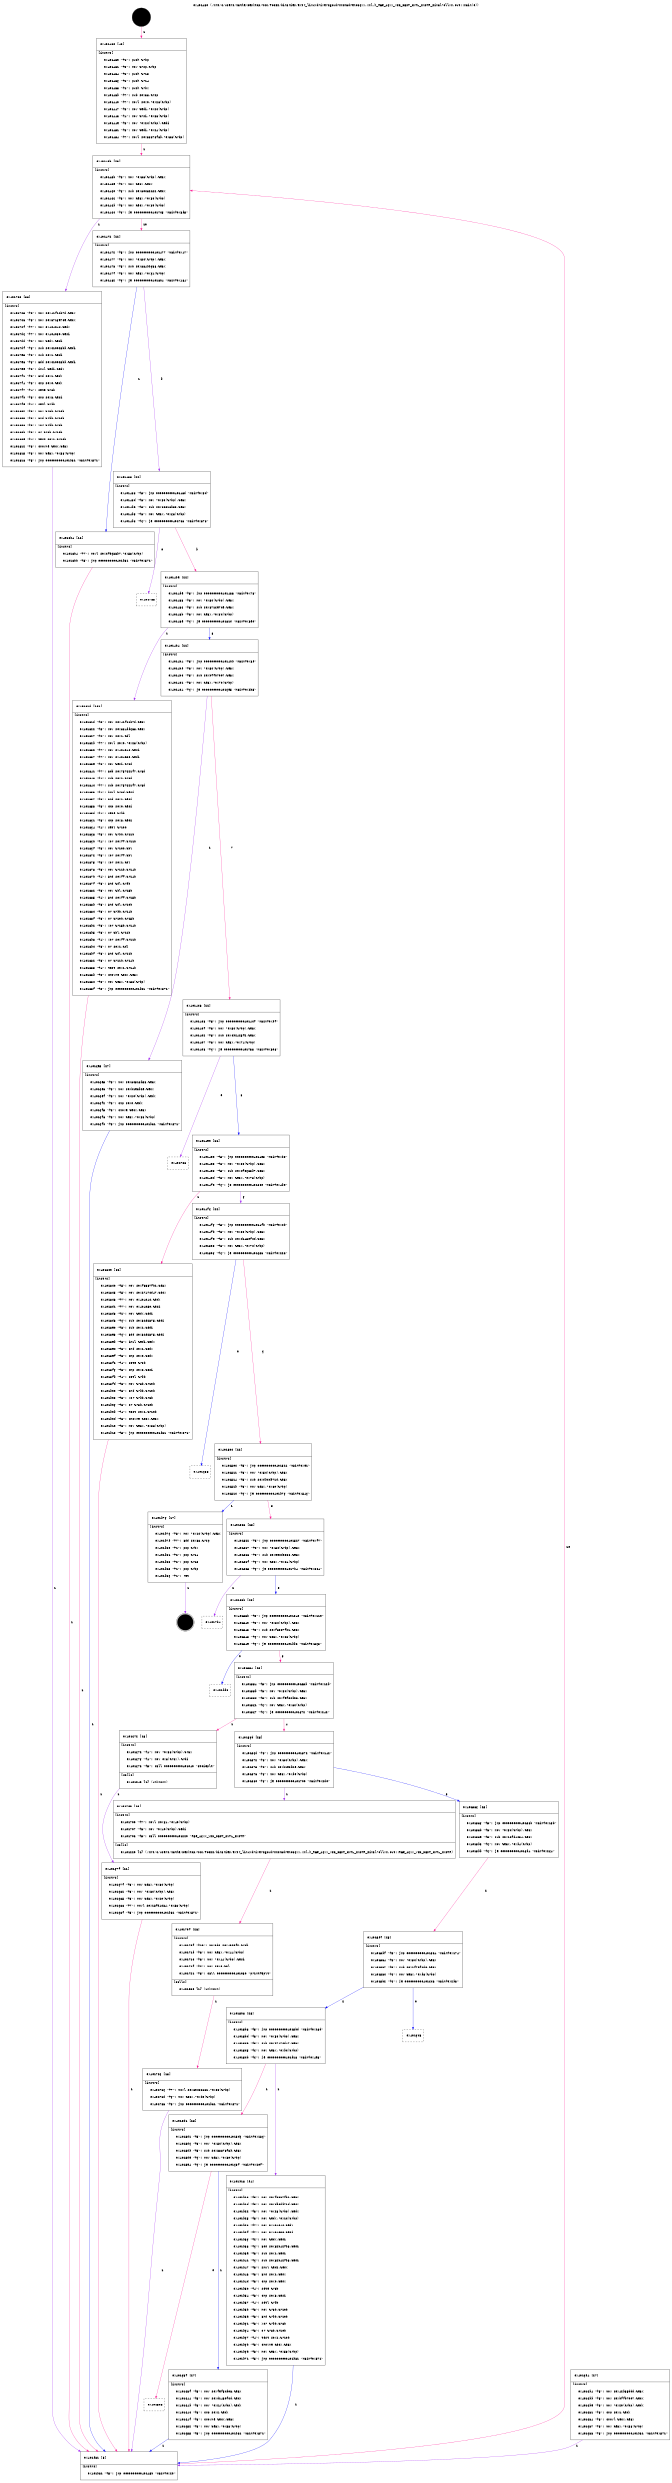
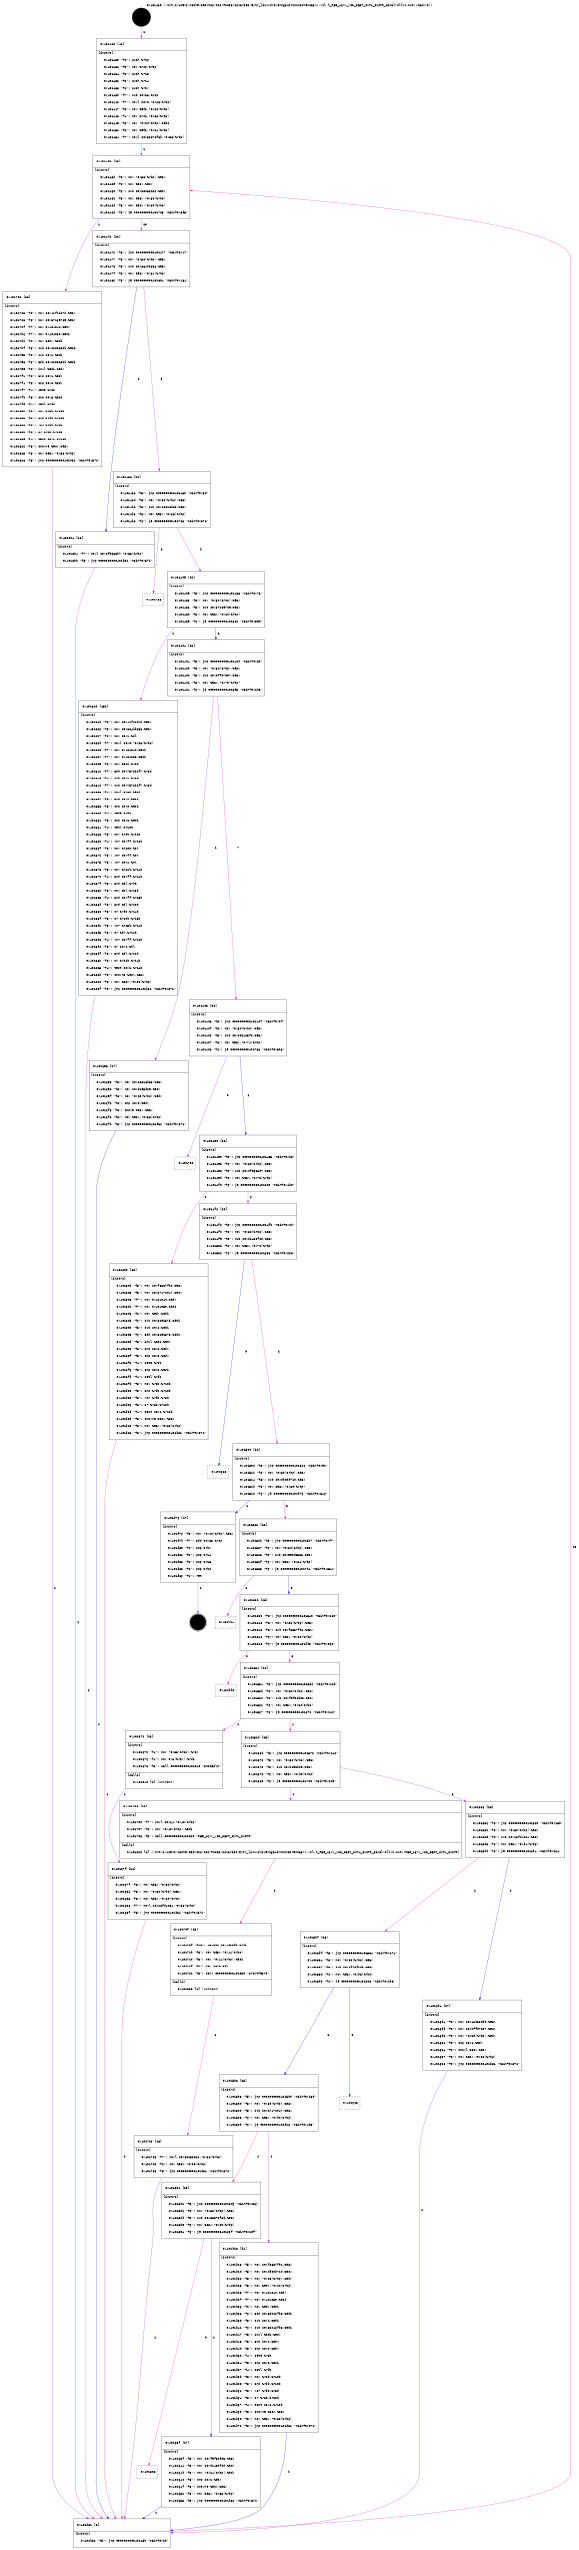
edge "0x40153b [25]" -> "0x40199a": color blue -> deeppink
edge "0x40156d [25]" -> "0x401586 [25]": color blue -> purple
edge "0x401586 [25]" -> "0x401694 [27]": added, label "1"
